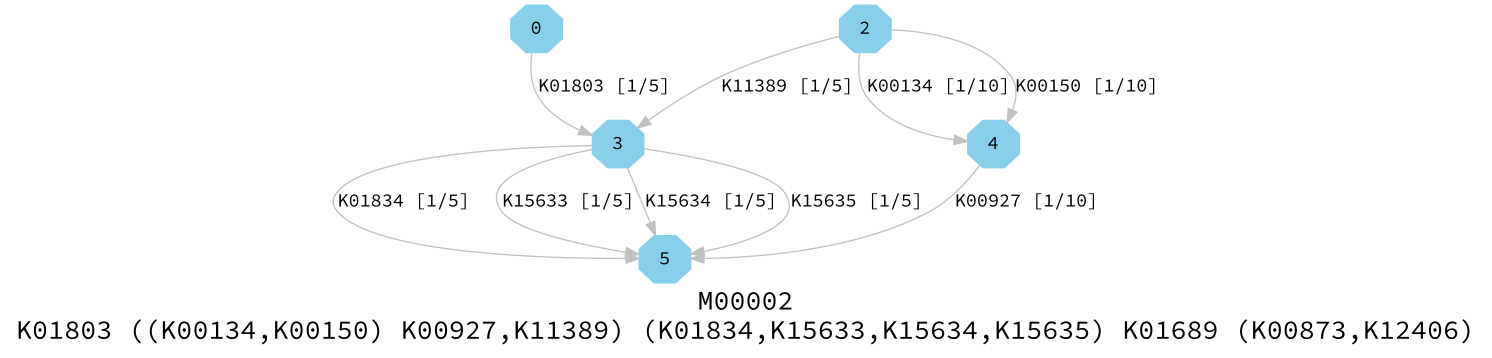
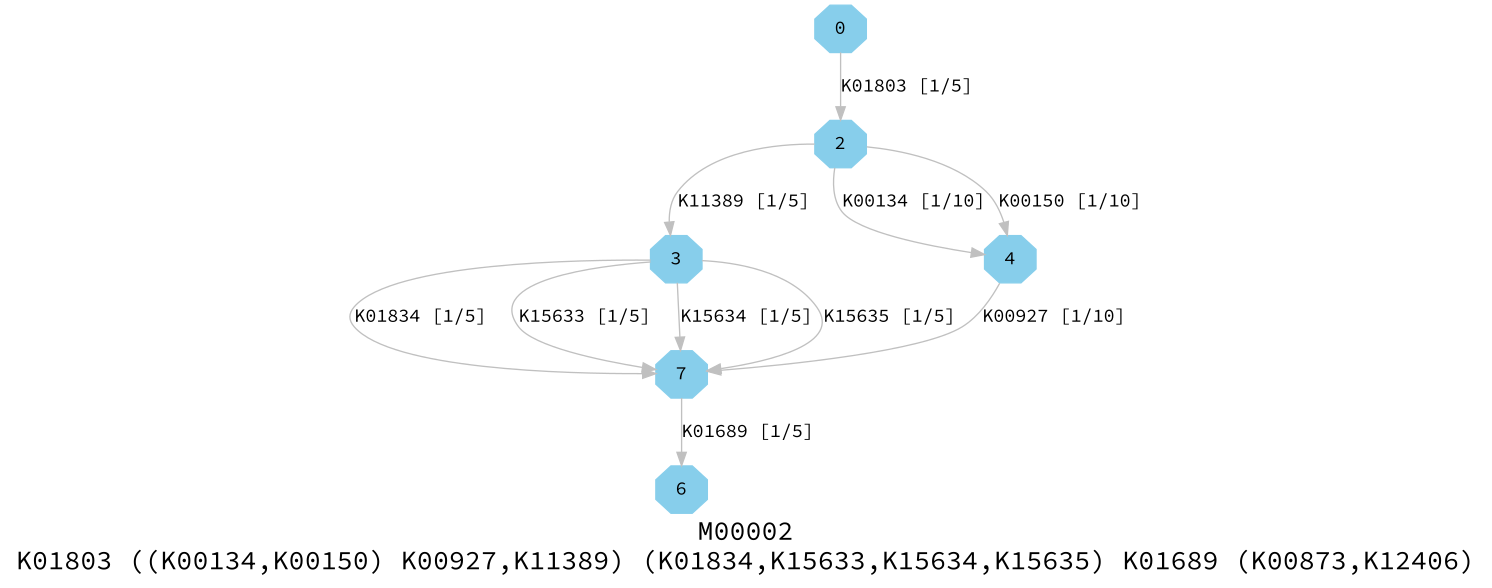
edge "0" -> "3": now "0" -> "2"
node "5": label "5" -> "7"
node "6": added
